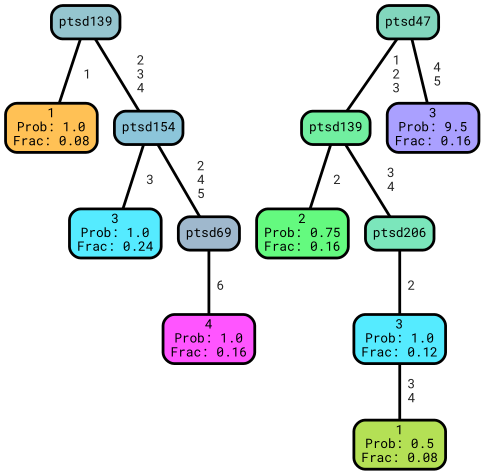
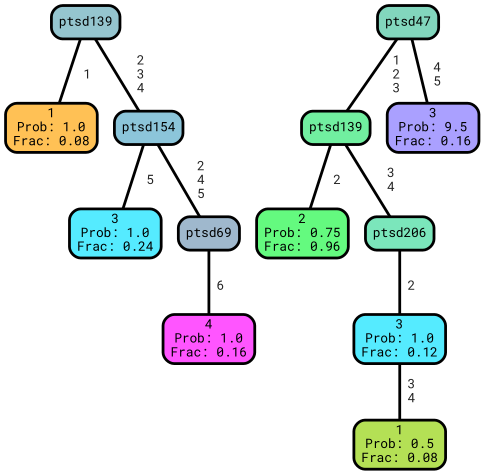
edge "ptsd154" -- "3 Prob: 1.0 Frac: 0.24": label " 3" -> " 5"
node "2 Prob: 0.75 Frac: 0.16": label "2 Prob: 0.75 Frac: 0.16" -> "2 Prob: 0.75 Frac: 0.96"
